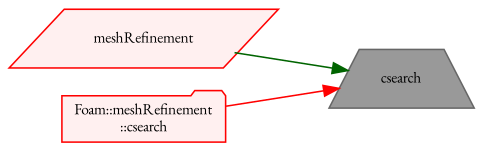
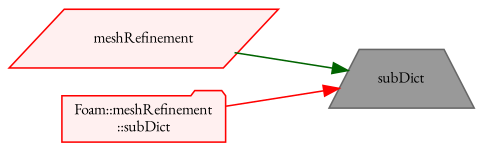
node "csearch": label "csearch" -> "subDict"
node "Foam::meshRefinement ::csearch": label "Foam::meshRefinement ::csearch" -> "Foam::meshRefinement ::subDict"
